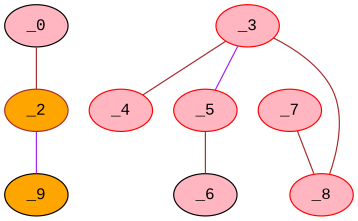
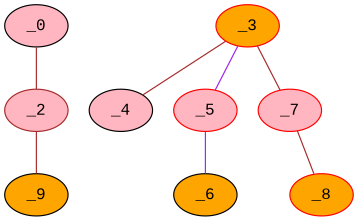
node "_3": fillcolor lightpink -> orange
edge "_3" -- "_8": now "_3" -- "_7"
node "_2": fillcolor orange -> lightpink
node "_4": color red -> black
edge "_2" -- "_9": color purple -> brown
edge "_5" -- "_6": color brown -> purple
node "_6": fillcolor lightpink -> orange
node "_8": fillcolor lightpink -> orange
